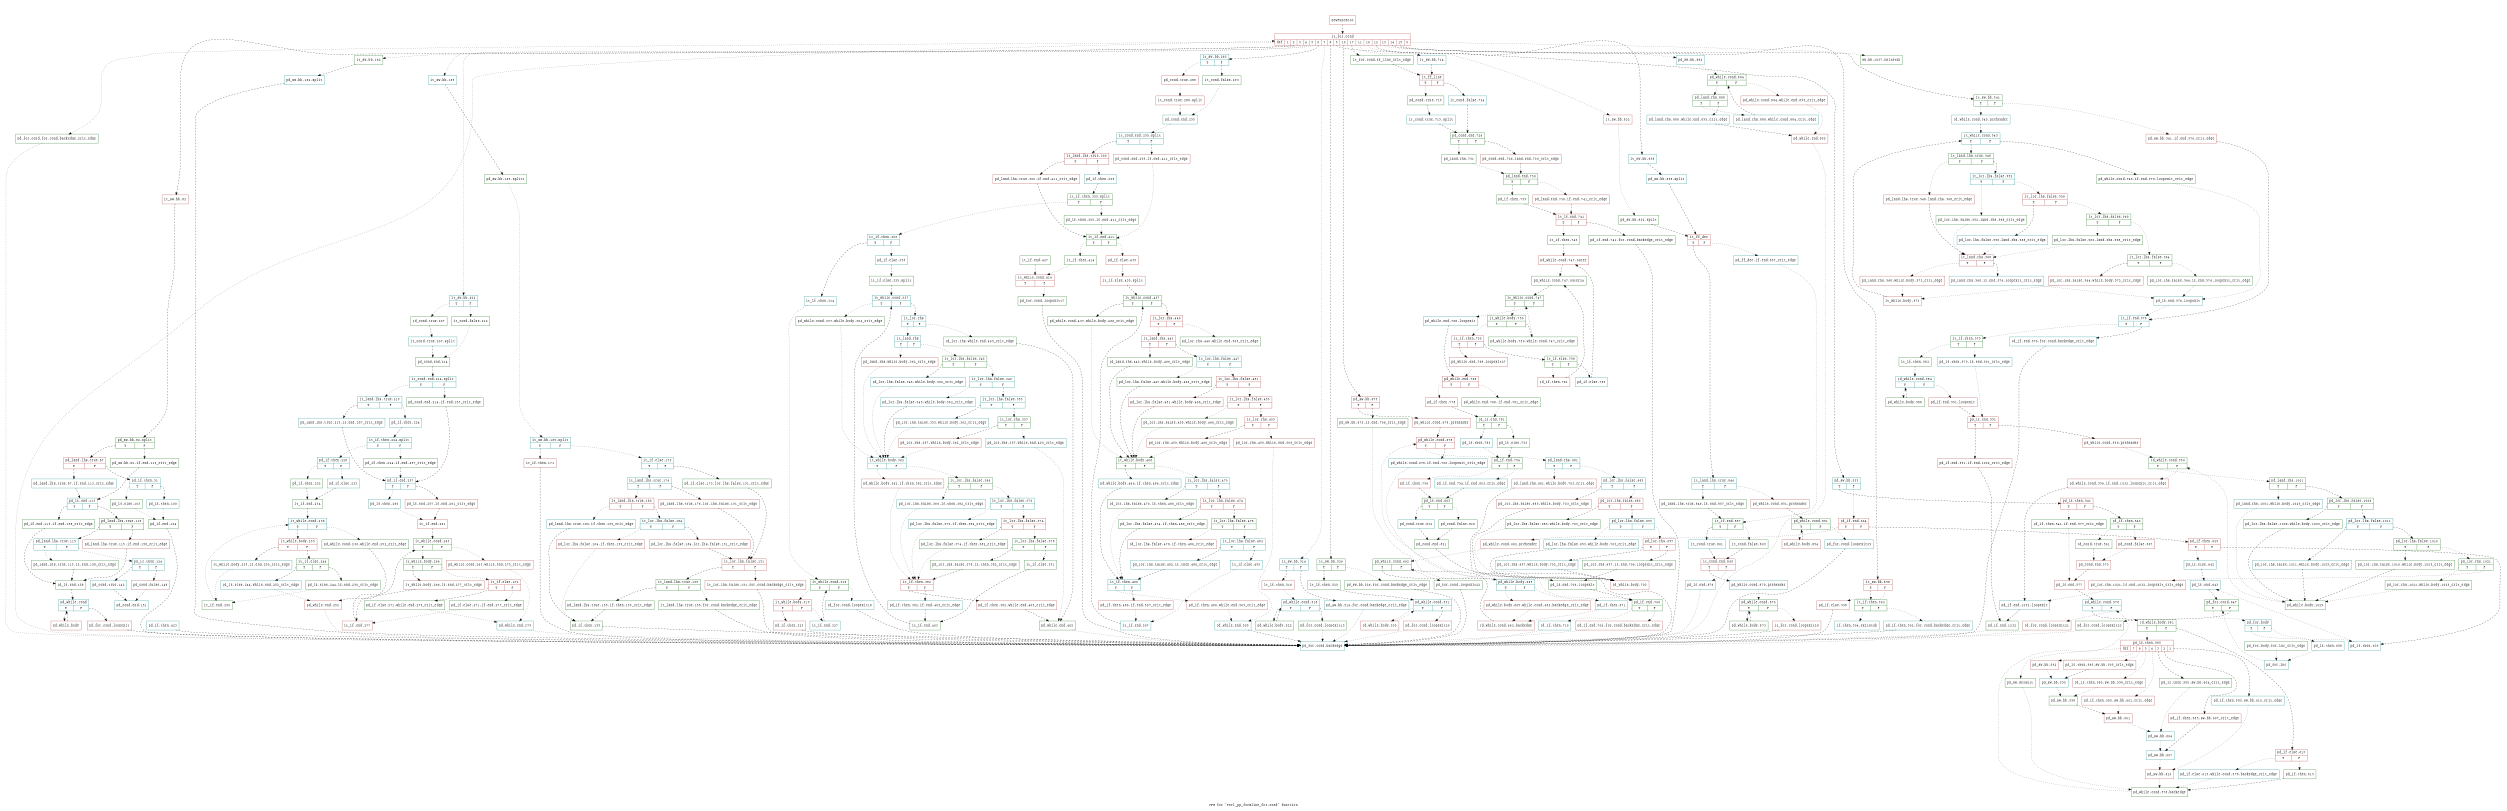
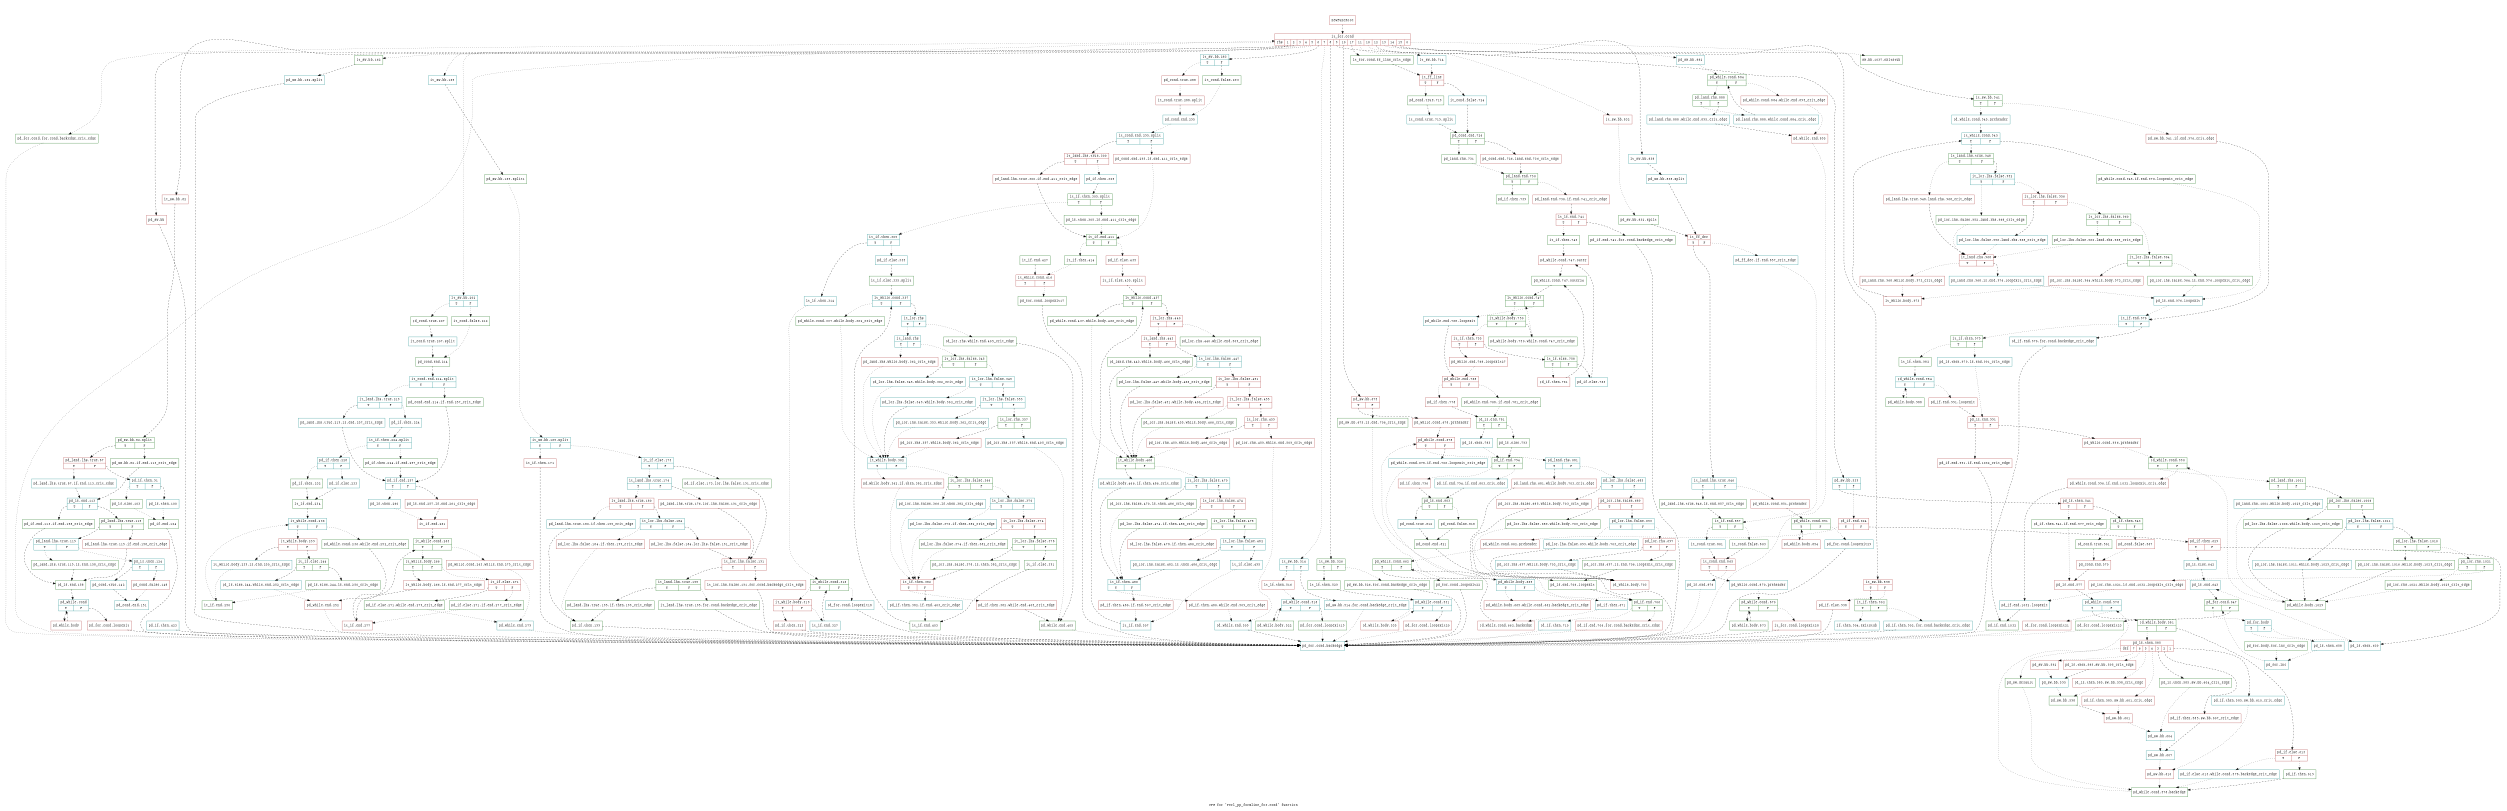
node "it_for.cond": text "def" -> "rhs"
edge "pd_if.then.739" -> "it_if.end.741": removed
node "pd_sw.bb": added
edge "it_if.then.382" -> "pd_if.then.382.while.end.405_crit_edge": style dashed -> dotted
